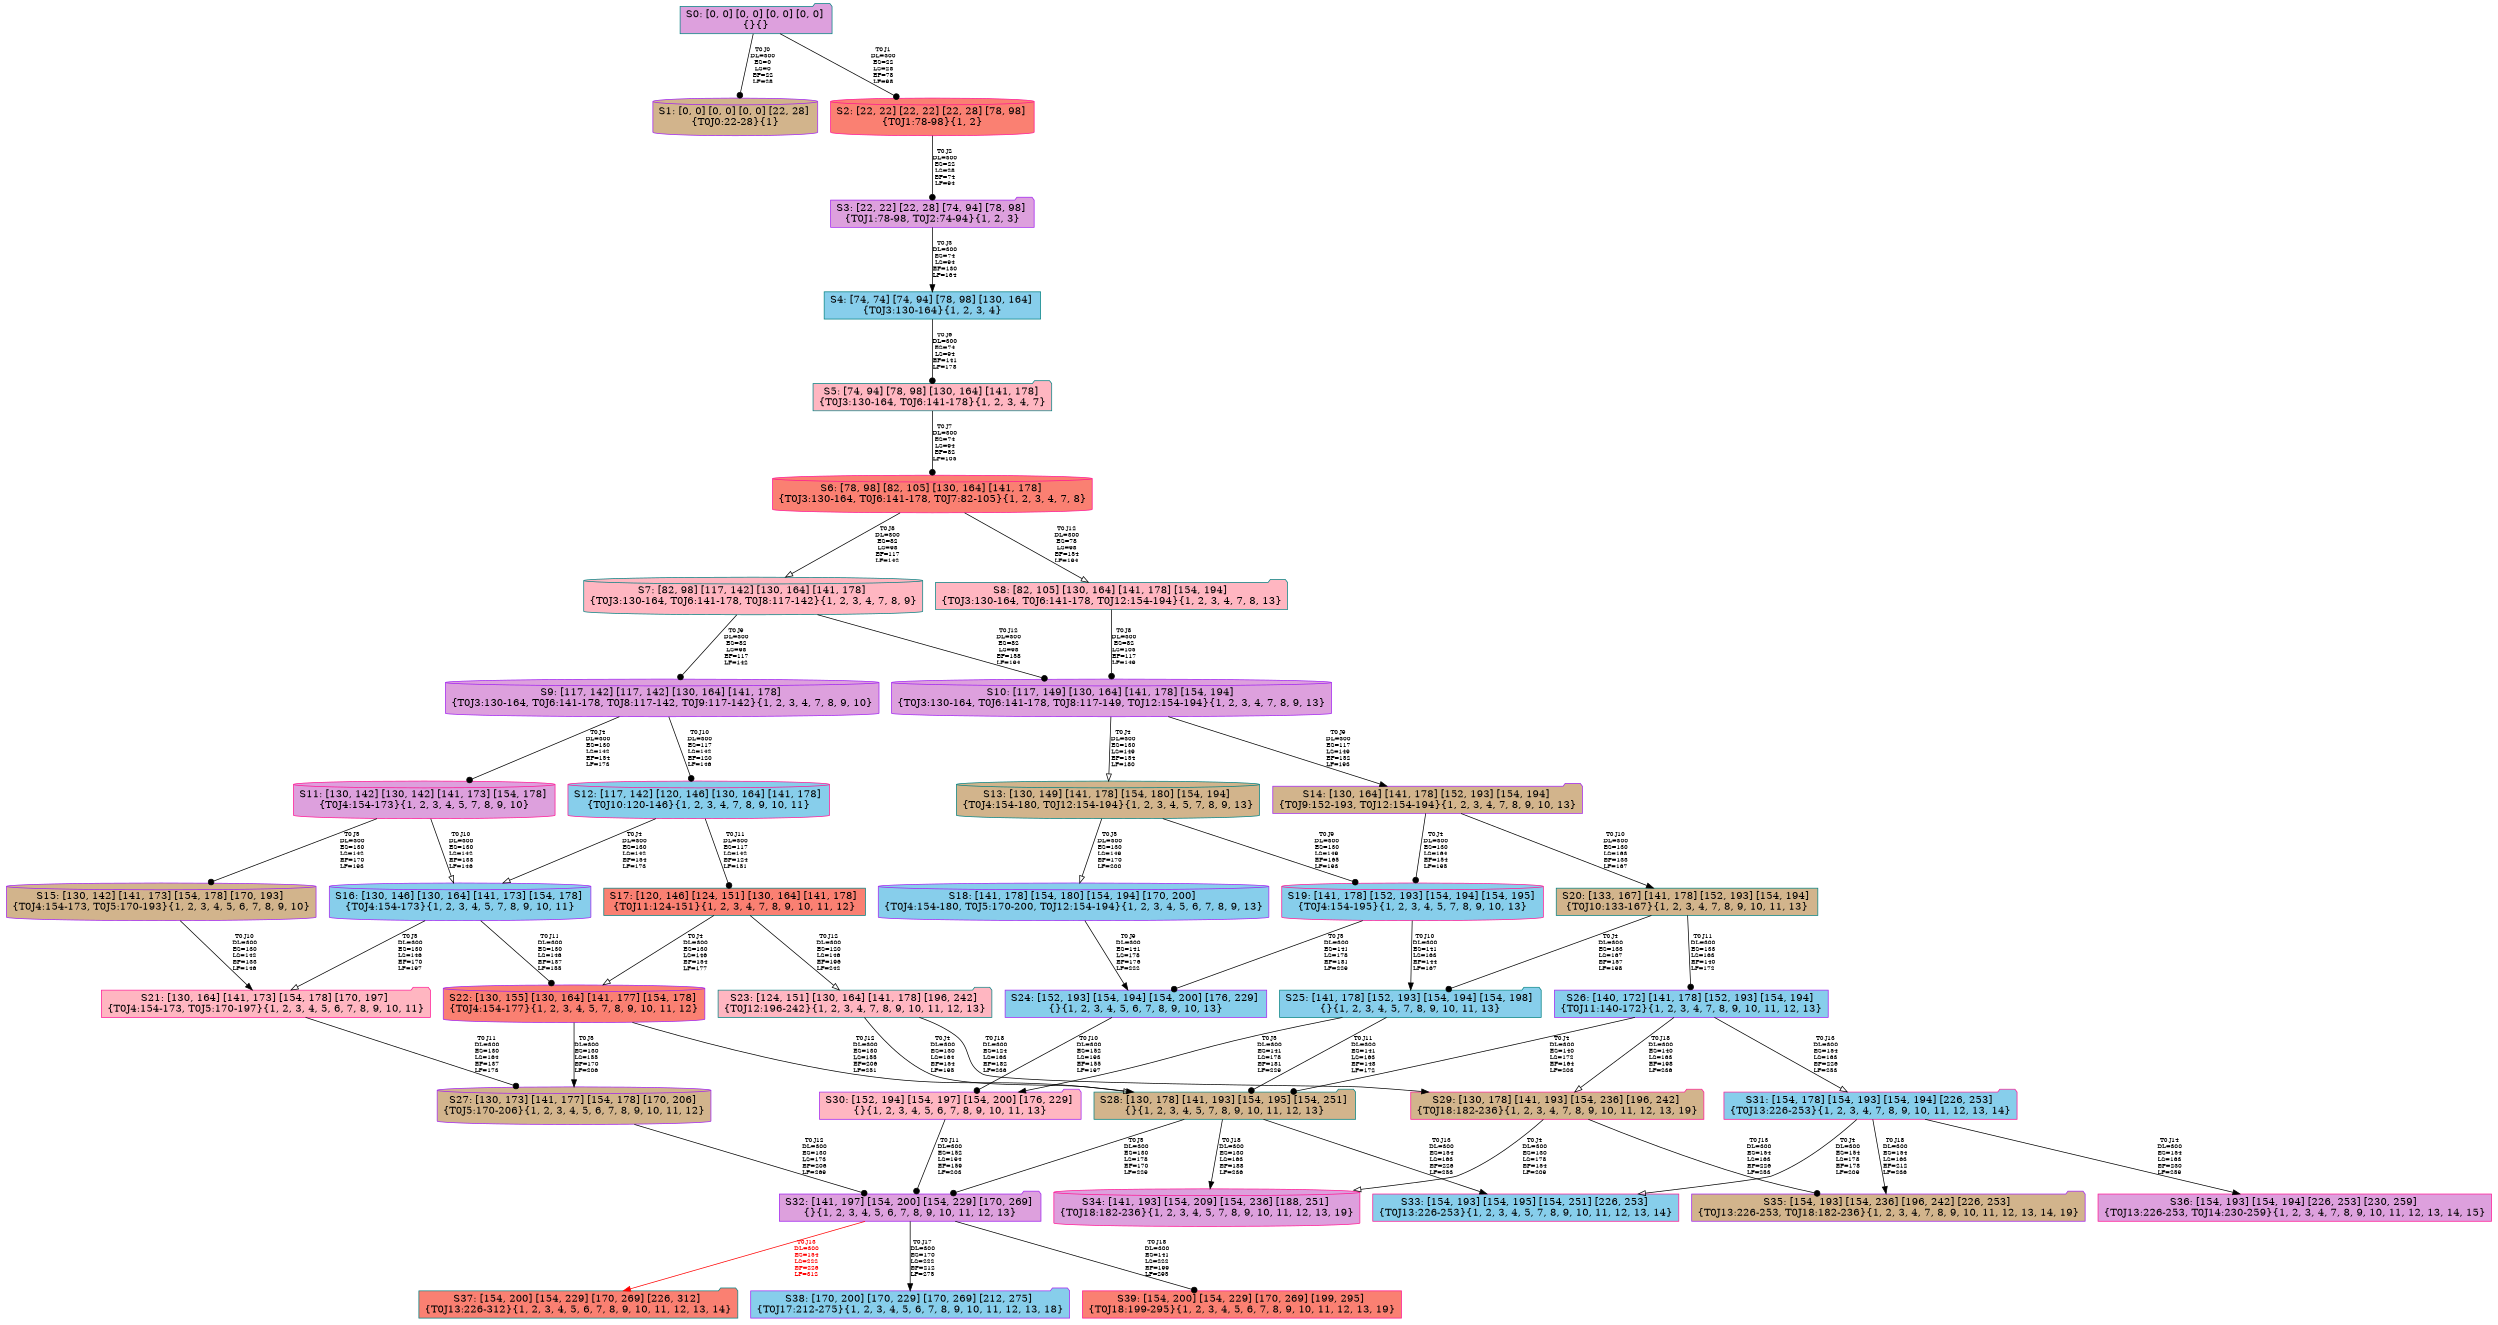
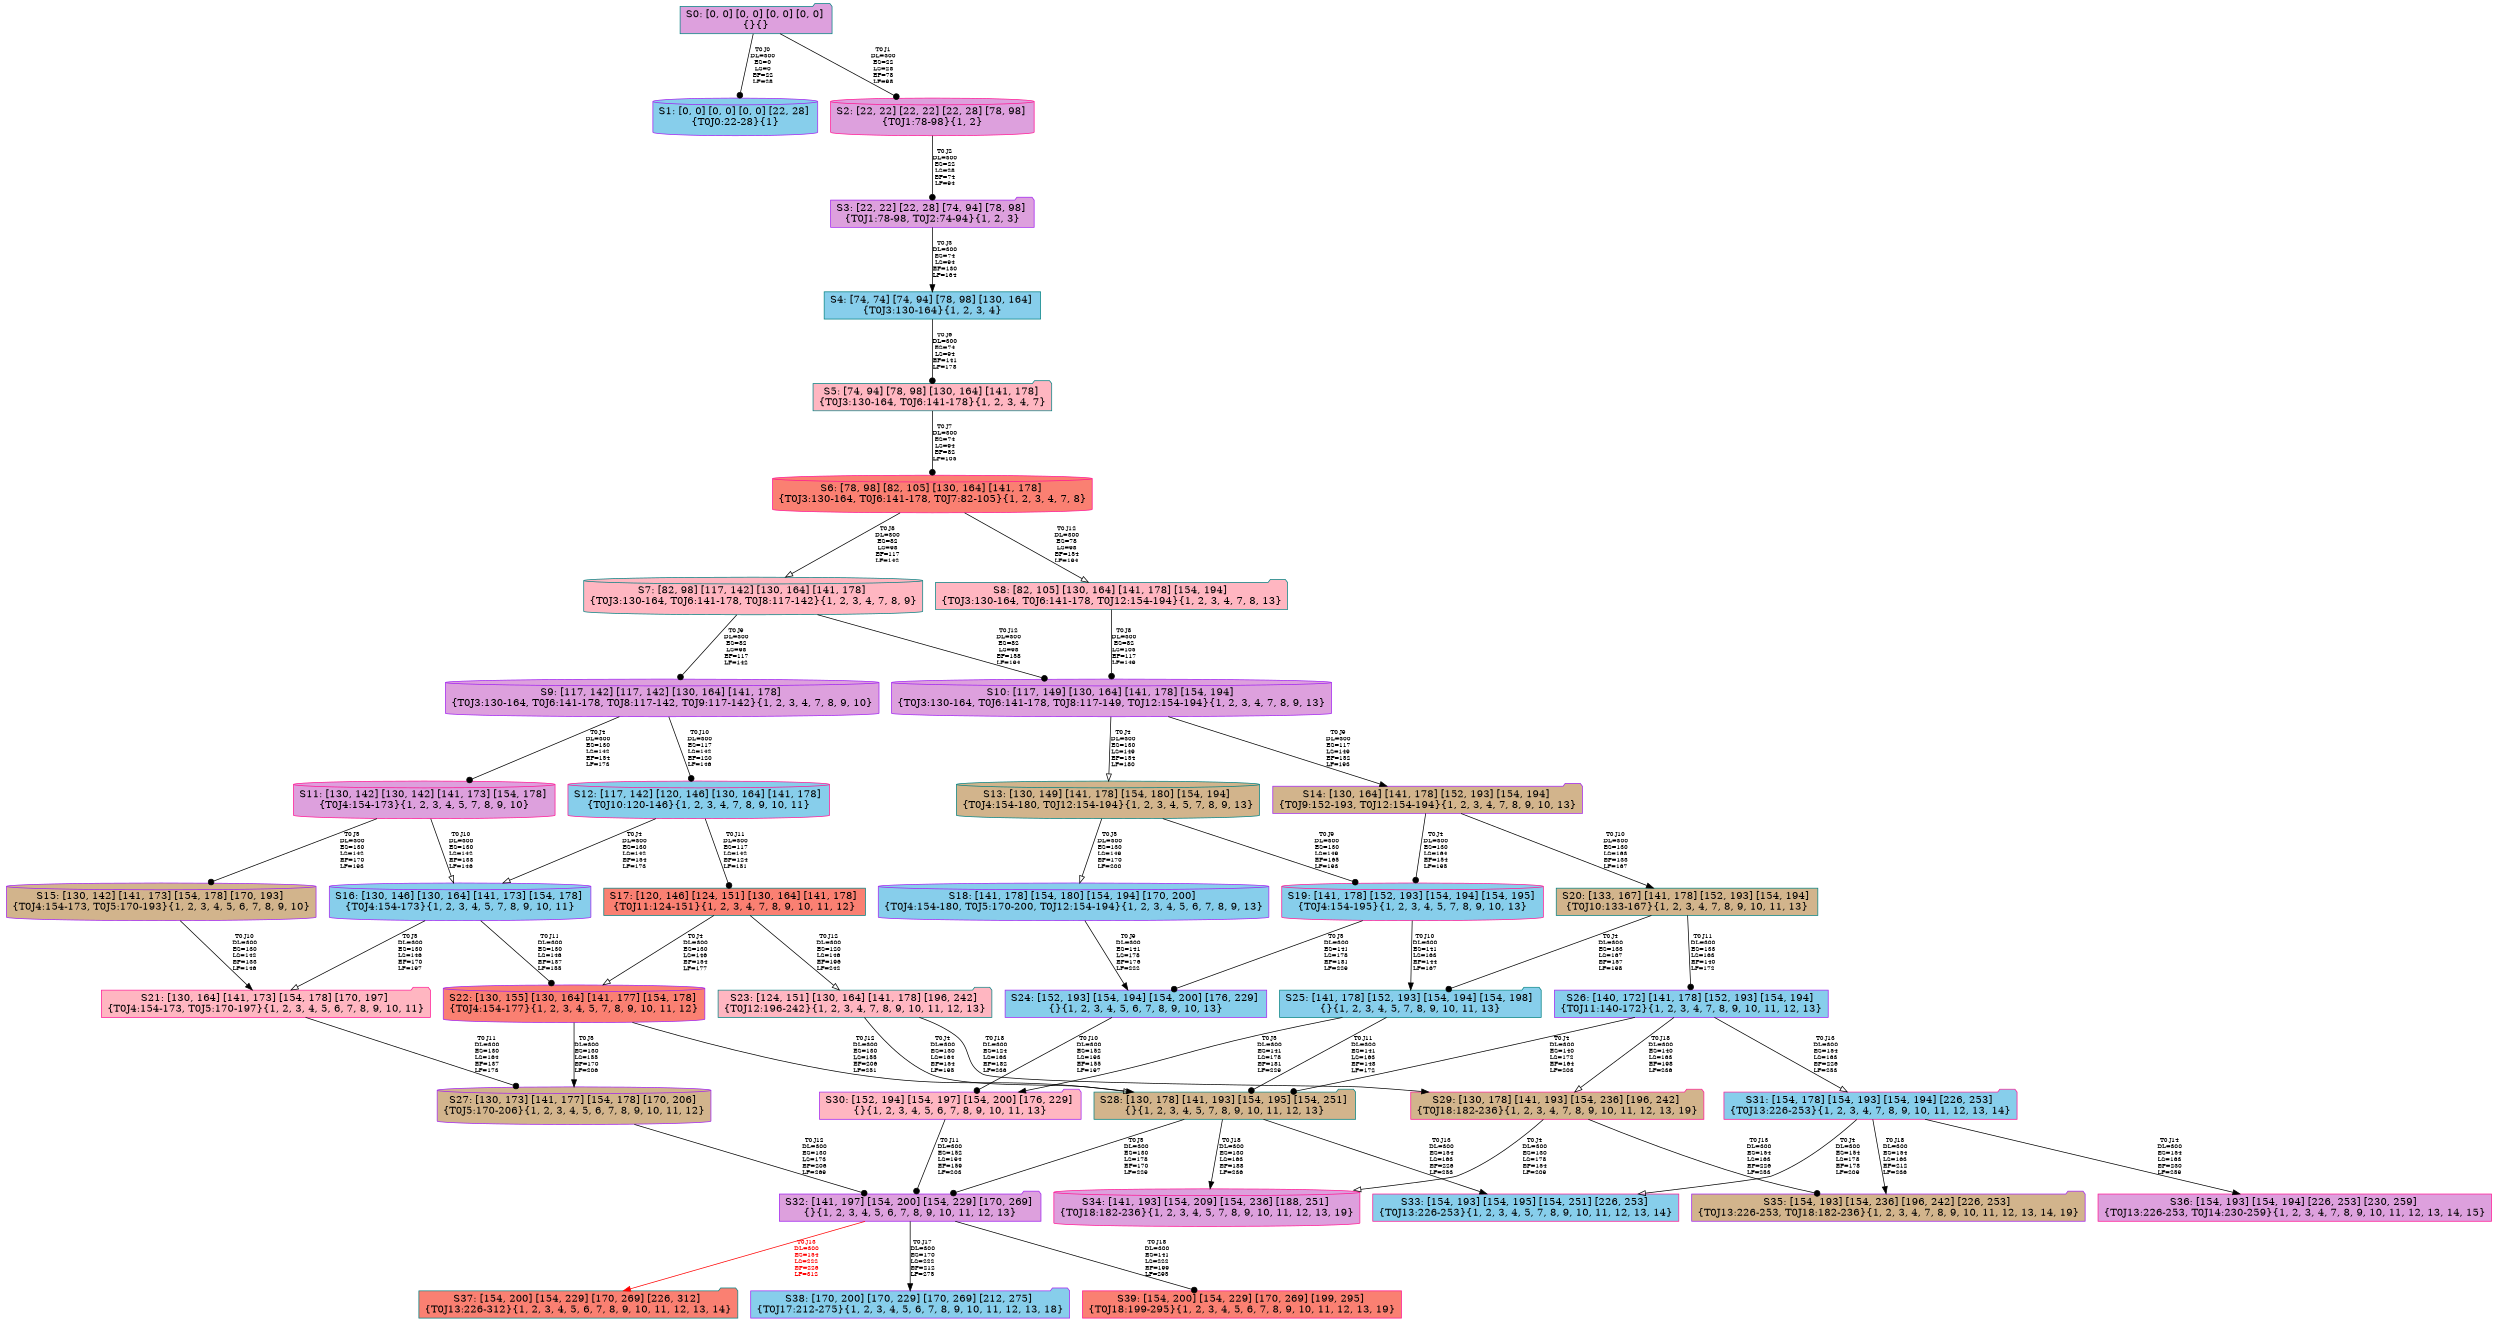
node "S1: [0, 0] [0, 0] [0, 0] [22, 28] {T0J0:22-28}{1}": fillcolor tan -> skyblue
node "S2: [22, 22] [22, 22] [22, 28] [78, 98] {T0J1:78-98}{1, 2}": fillcolor salmon -> plum
